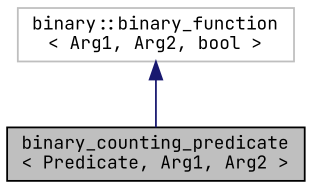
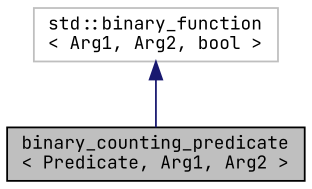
node "binary::binary_function < Arg1, Arg2, bool >": label "binary::binary_function < Arg1, Arg2, bool >" -> "std::binary_function < Arg1, Arg2, bool >"
